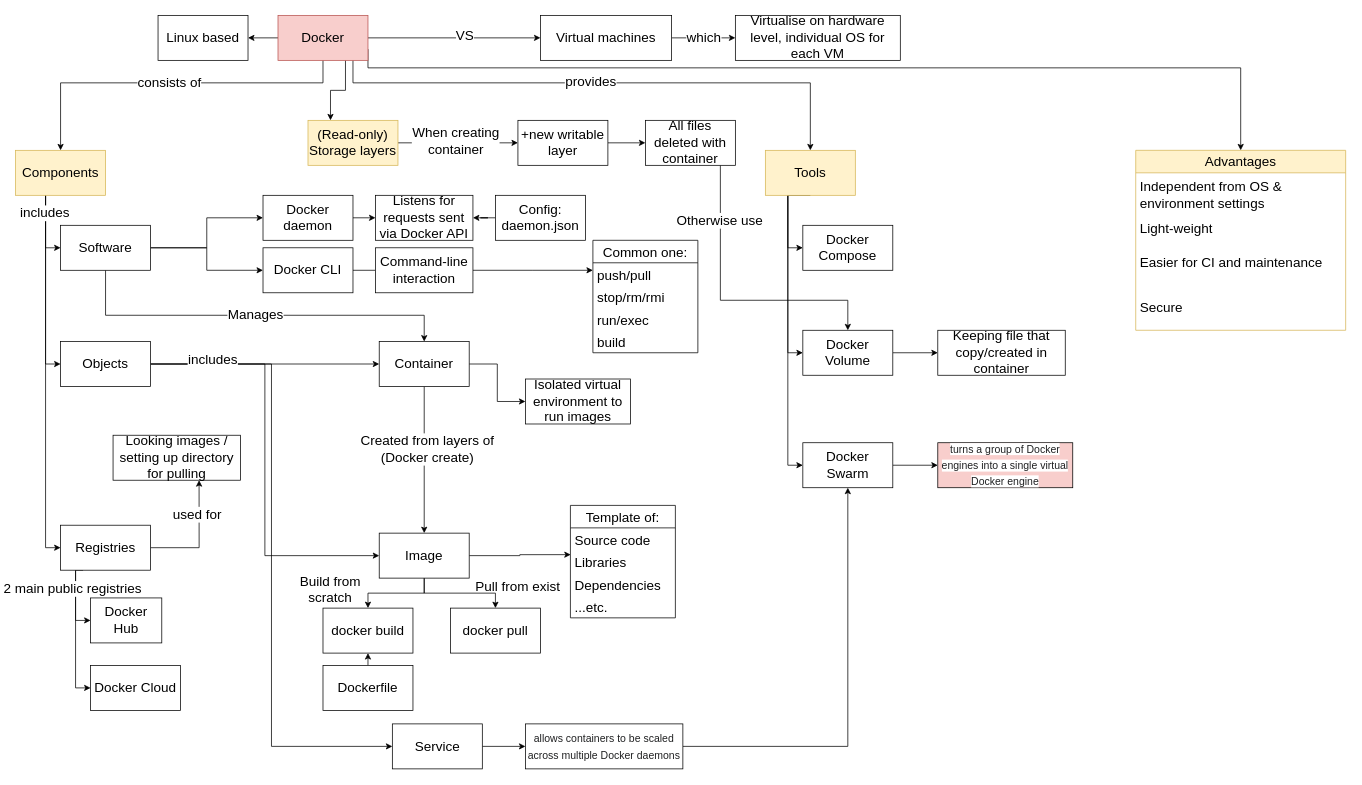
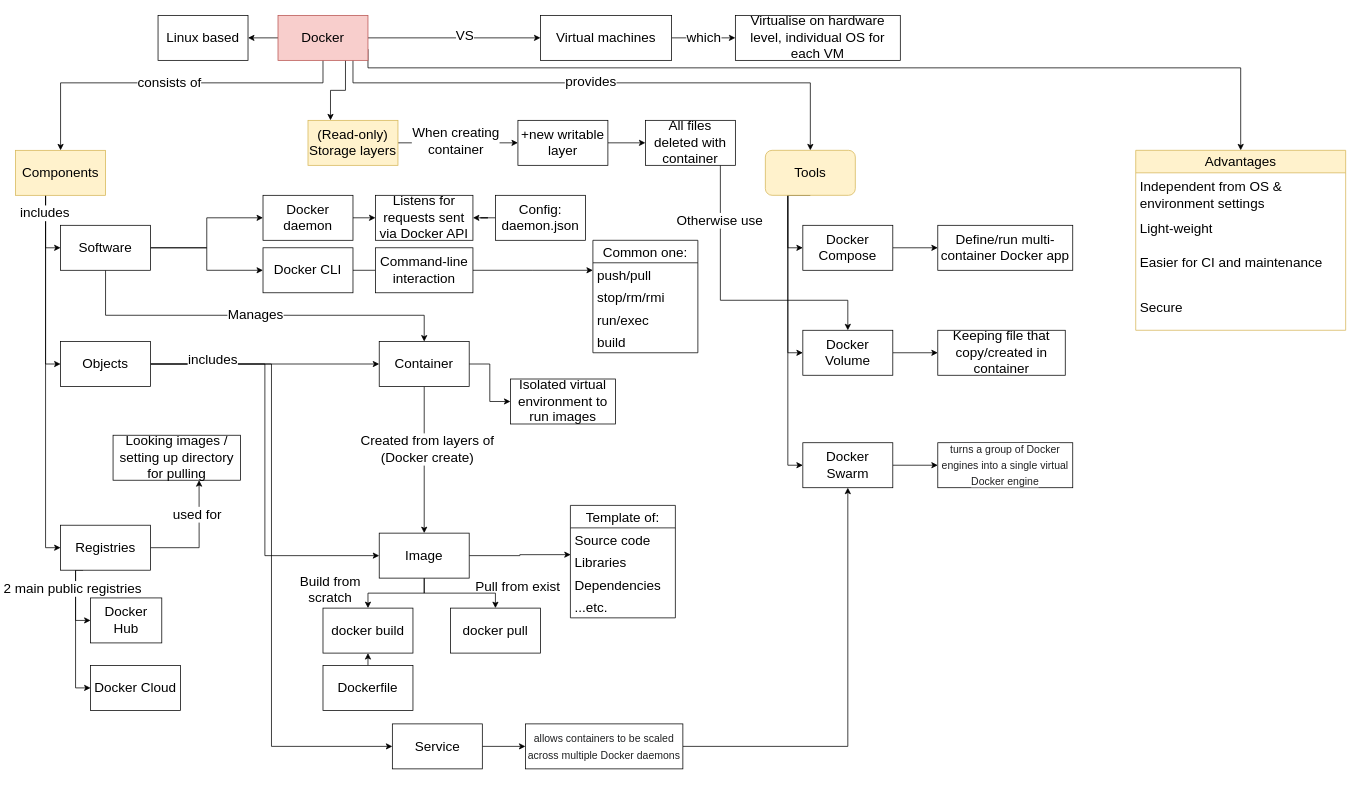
node "Tools": shape rectangle -> rounded rectangle
edge "Docker Compose" -> "Define/run multi-container Docker app": added
node "Define/run multi-container Docker app": added
node "Isolated virtual environment to run images": moved (578, 402) -> (563, 402)
node "turns a group of Docker engines into a single virtual Docker engine": fillcolor #f8cecc -> #ffffff
